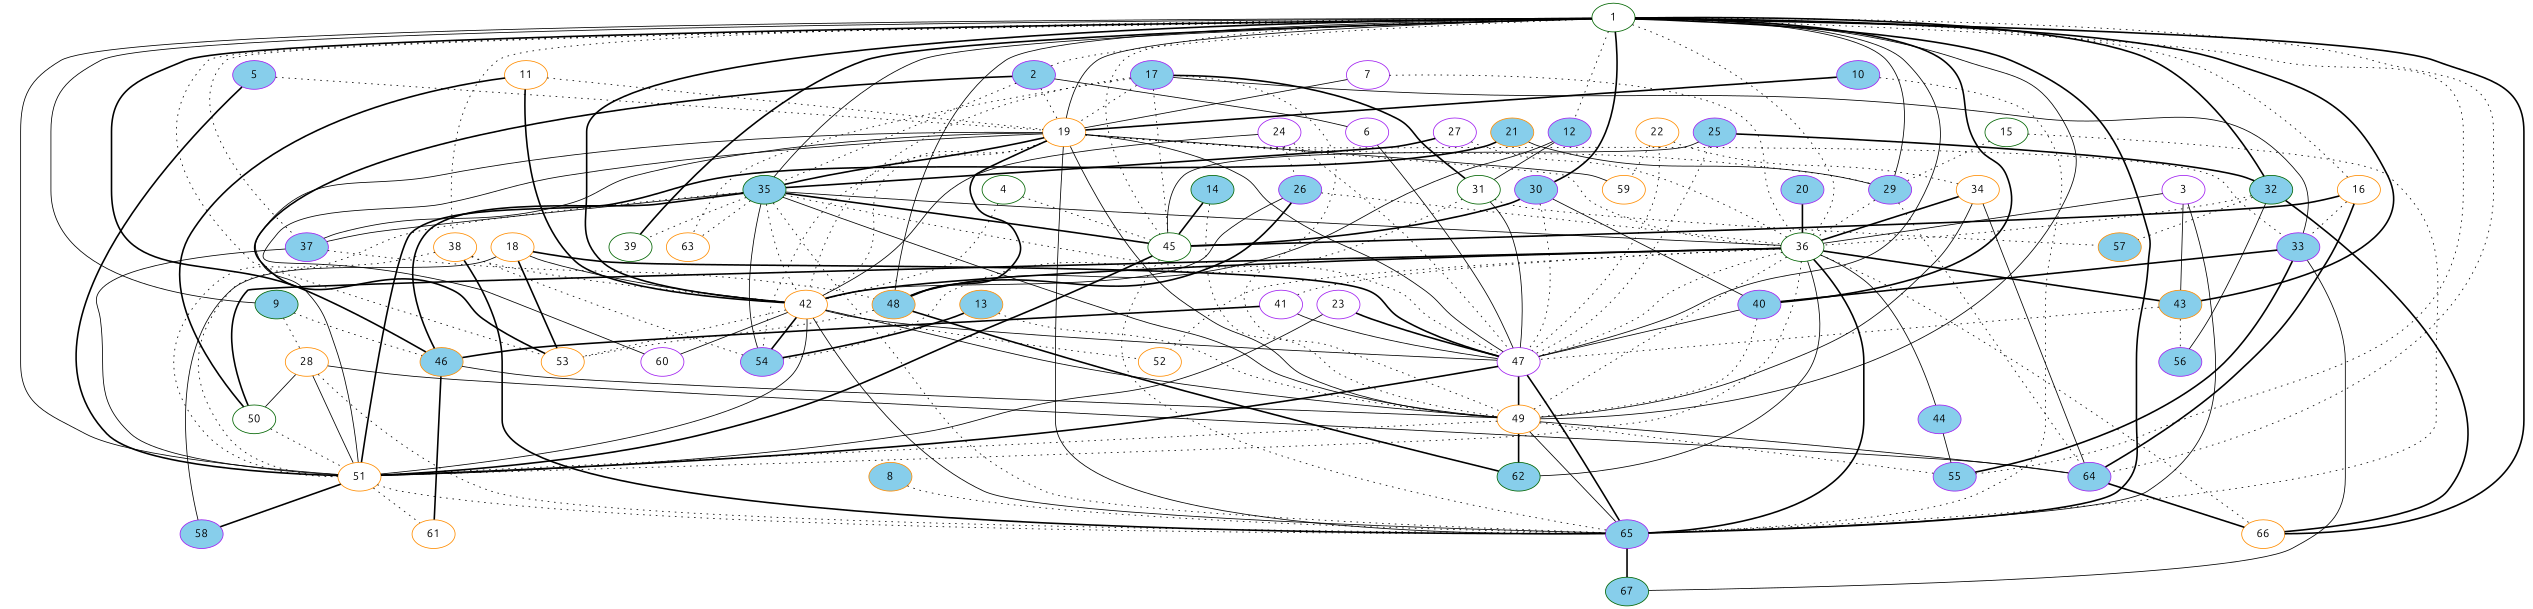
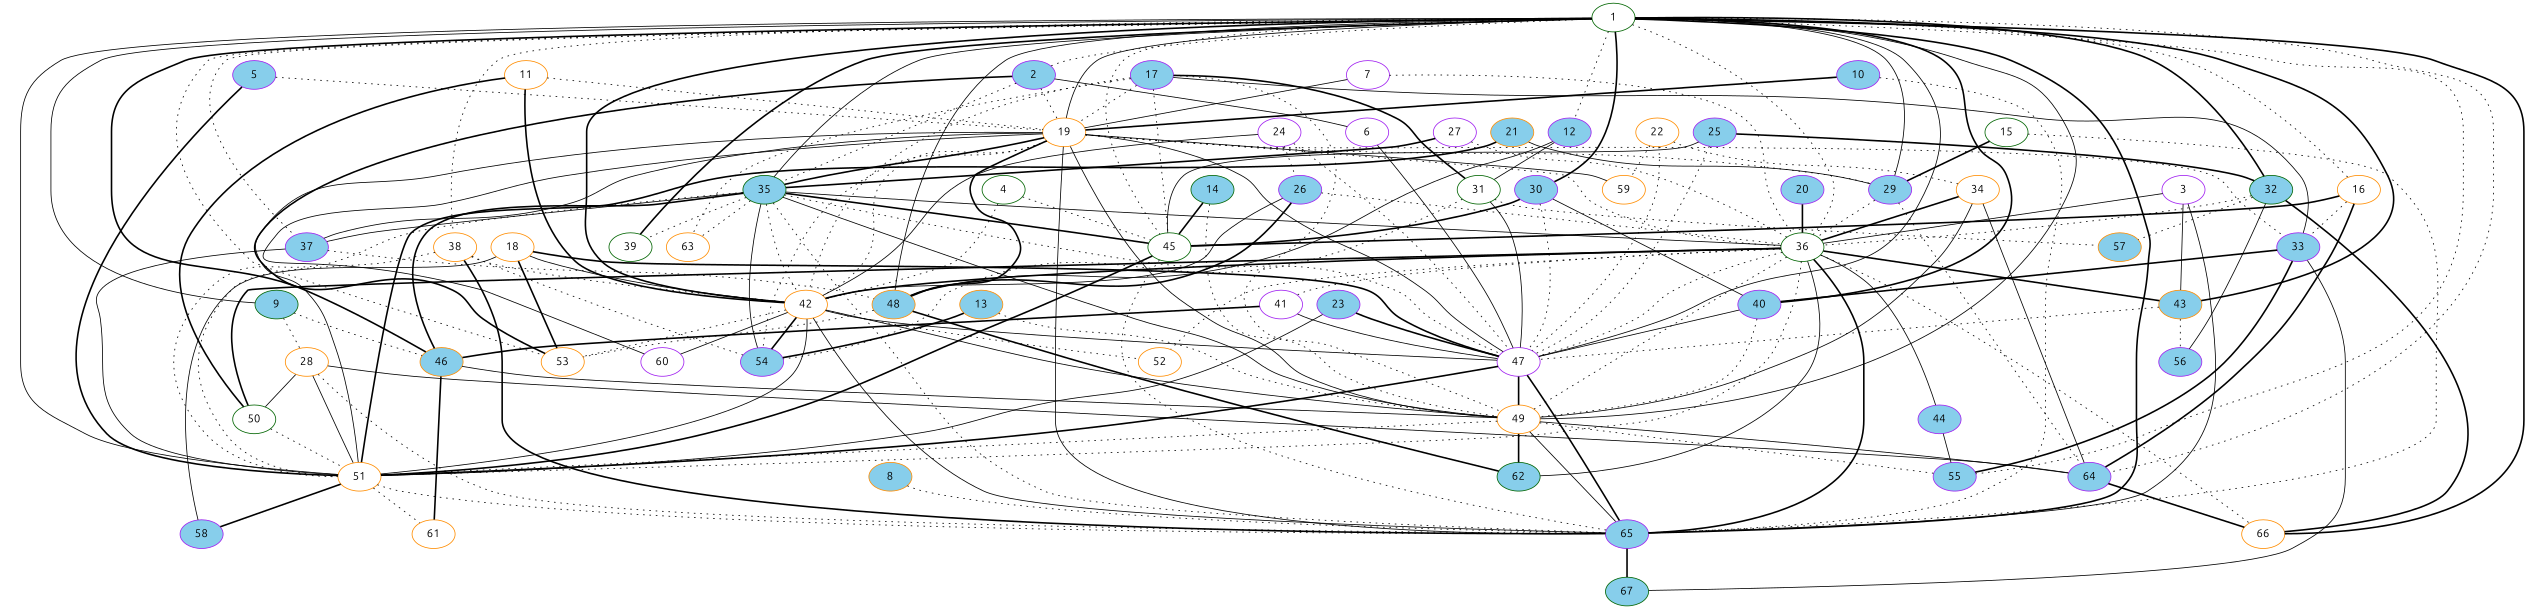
edge "15" -- "29": style dotted -> bold
node "23": fillcolor white -> skyblue
